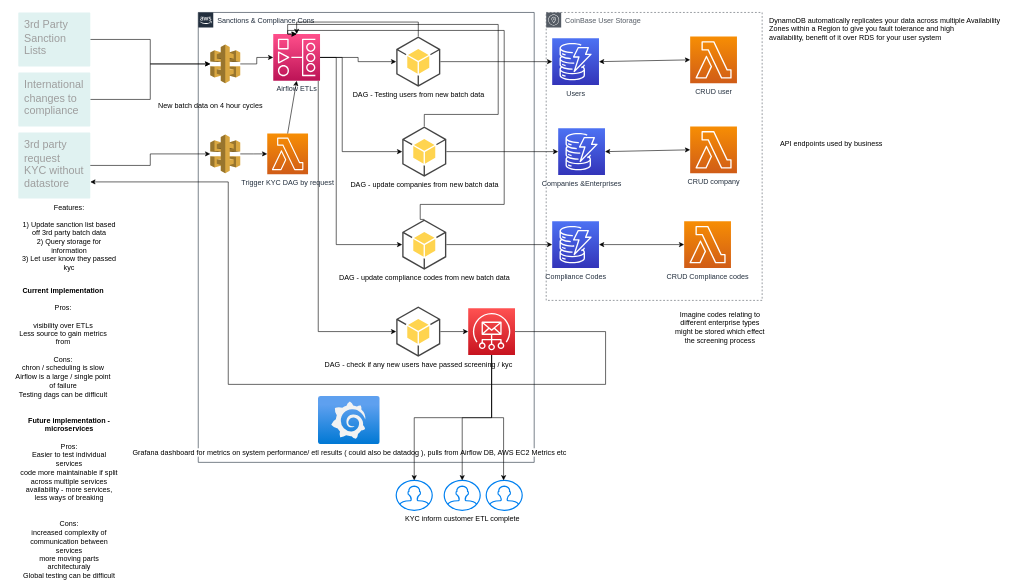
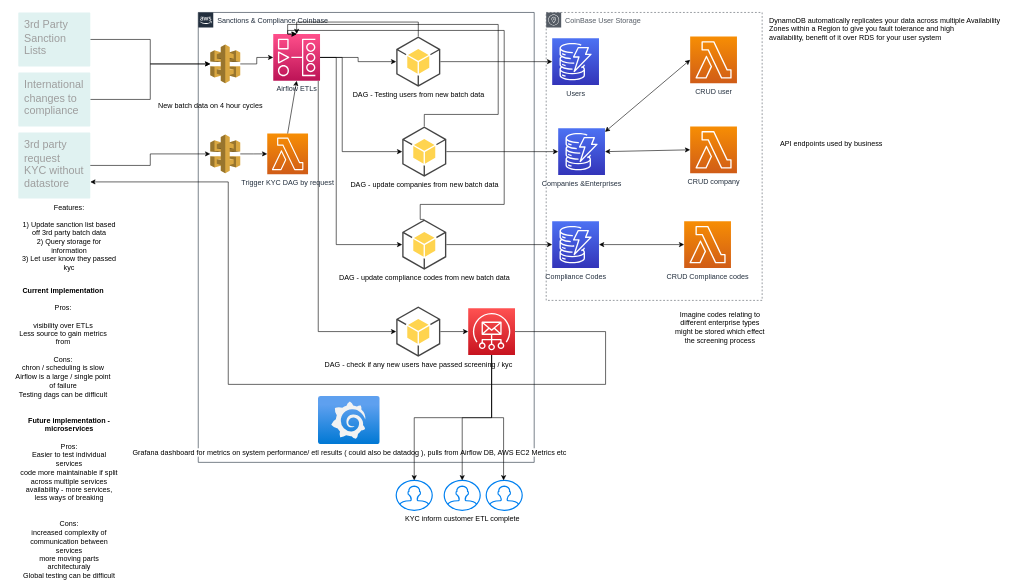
node "Sanctions & Compliance Cons": label "Sanctions & Compliance Cons" -> "Sanctions & Compliance Coinbase"
edge "CRUD user" -- "Users": now "CRUD user" -- "Companies &Enterprises"
